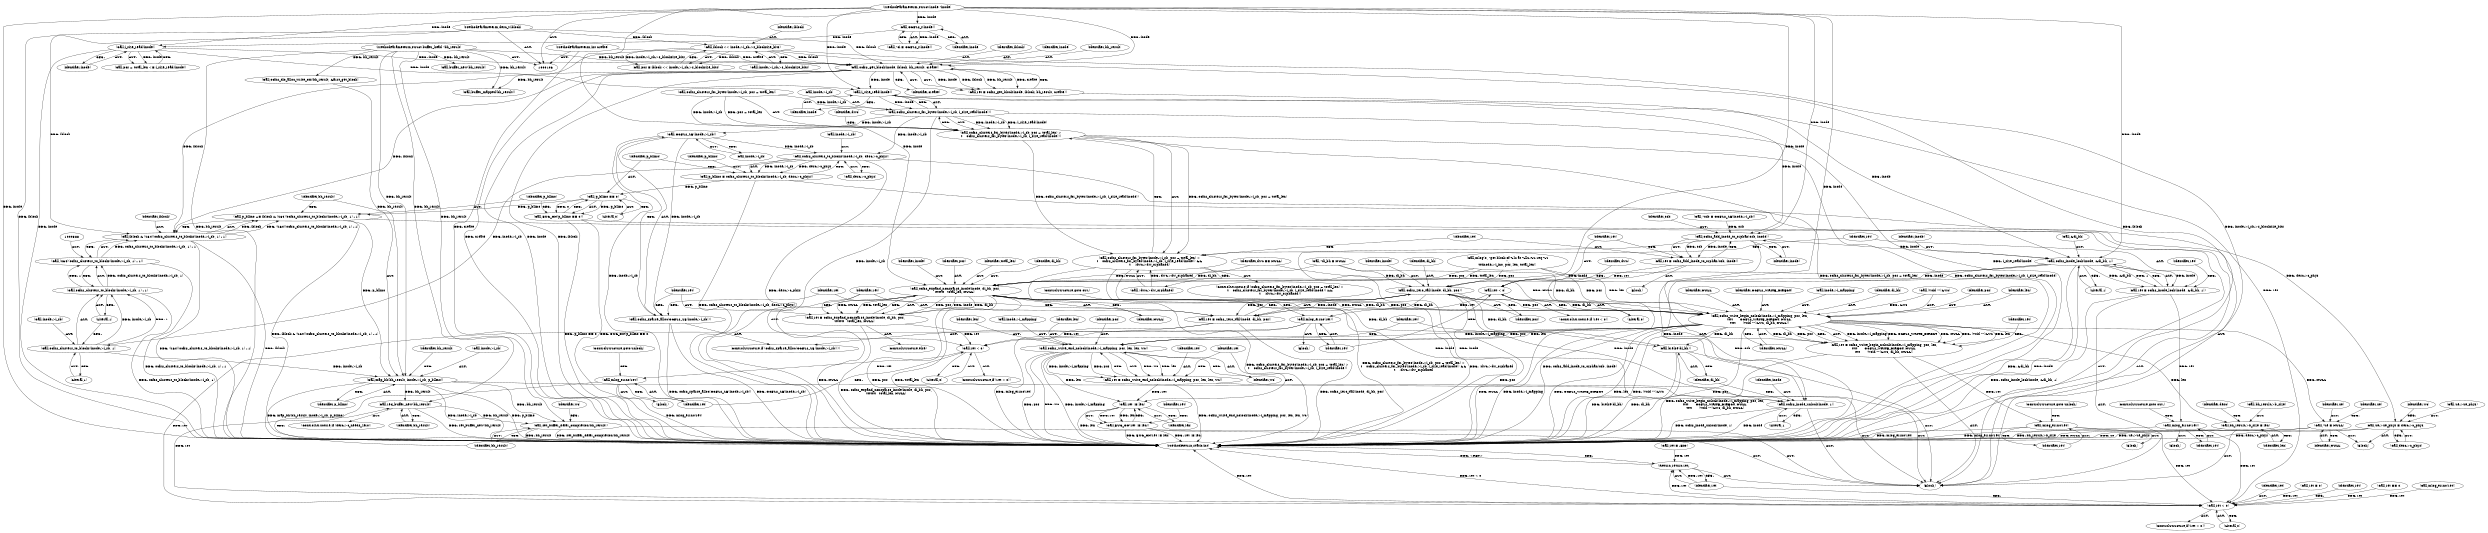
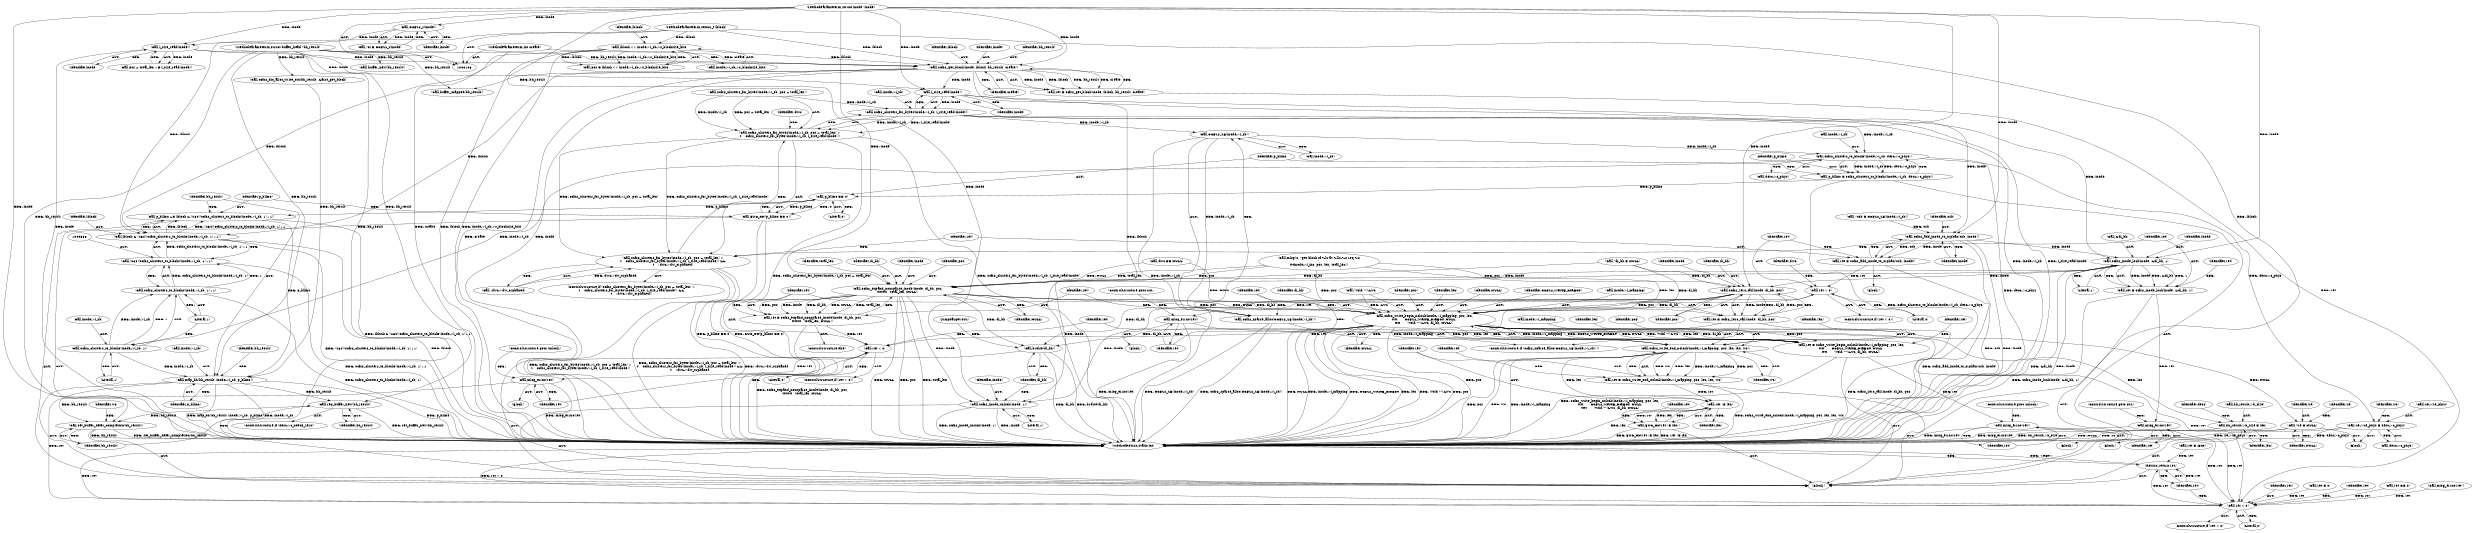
node "(MethodParameterIn,desc_t iblock)": label "(MethodParameterIn,desc_t iblock)" -> "(MethodParameterIn,sector_t iblock)"
node "(Identifier,dwc == NULL)": label "(Identifier,dwc == NULL)" -> "(Call,dwc == NULL)"
node "(JumpTarget,out:)": added
